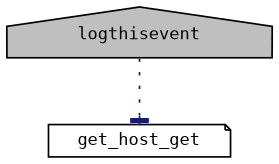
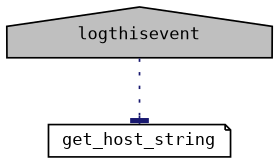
node "get_host_get": label "get_host_get" -> "get_host_string"
